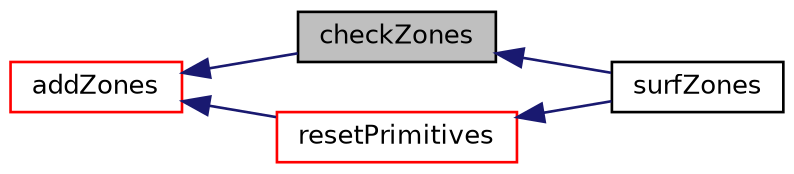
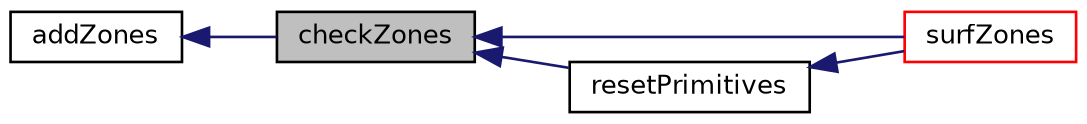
node "addZones": color red -> black
node "surfZones": color black -> red
edge "resetPrimitives" -> "addZones": now "resetPrimitives" -> "checkZones"
node "resetPrimitives": color red -> black
